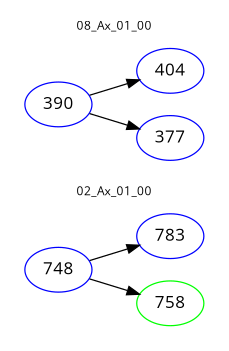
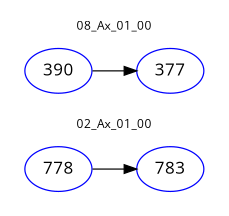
node "404": removed
node "748": label "748" -> "778"
node "758": removed
